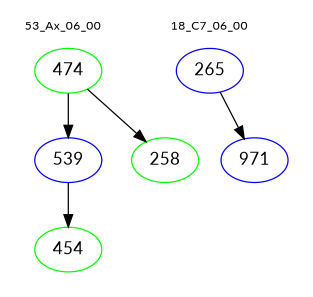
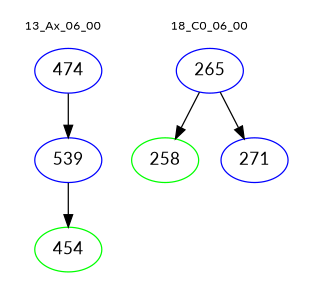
cluster "53_Ax_06_00": label "53_Ax_06_00" -> "13_Ax_06_00"
cluster "18_C7_06_00": label "18_C7_06_00" -> "18_C0_06_00"
node "474": color green -> blue
edge "474" -> "258": now "265" -> "258"
node "971": label "971" -> "271"
